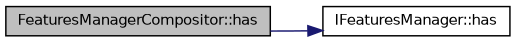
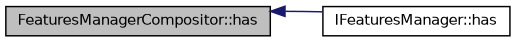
edge "FeaturesManagerCompositor::has" -> "IFeaturesManager::has": reversed
